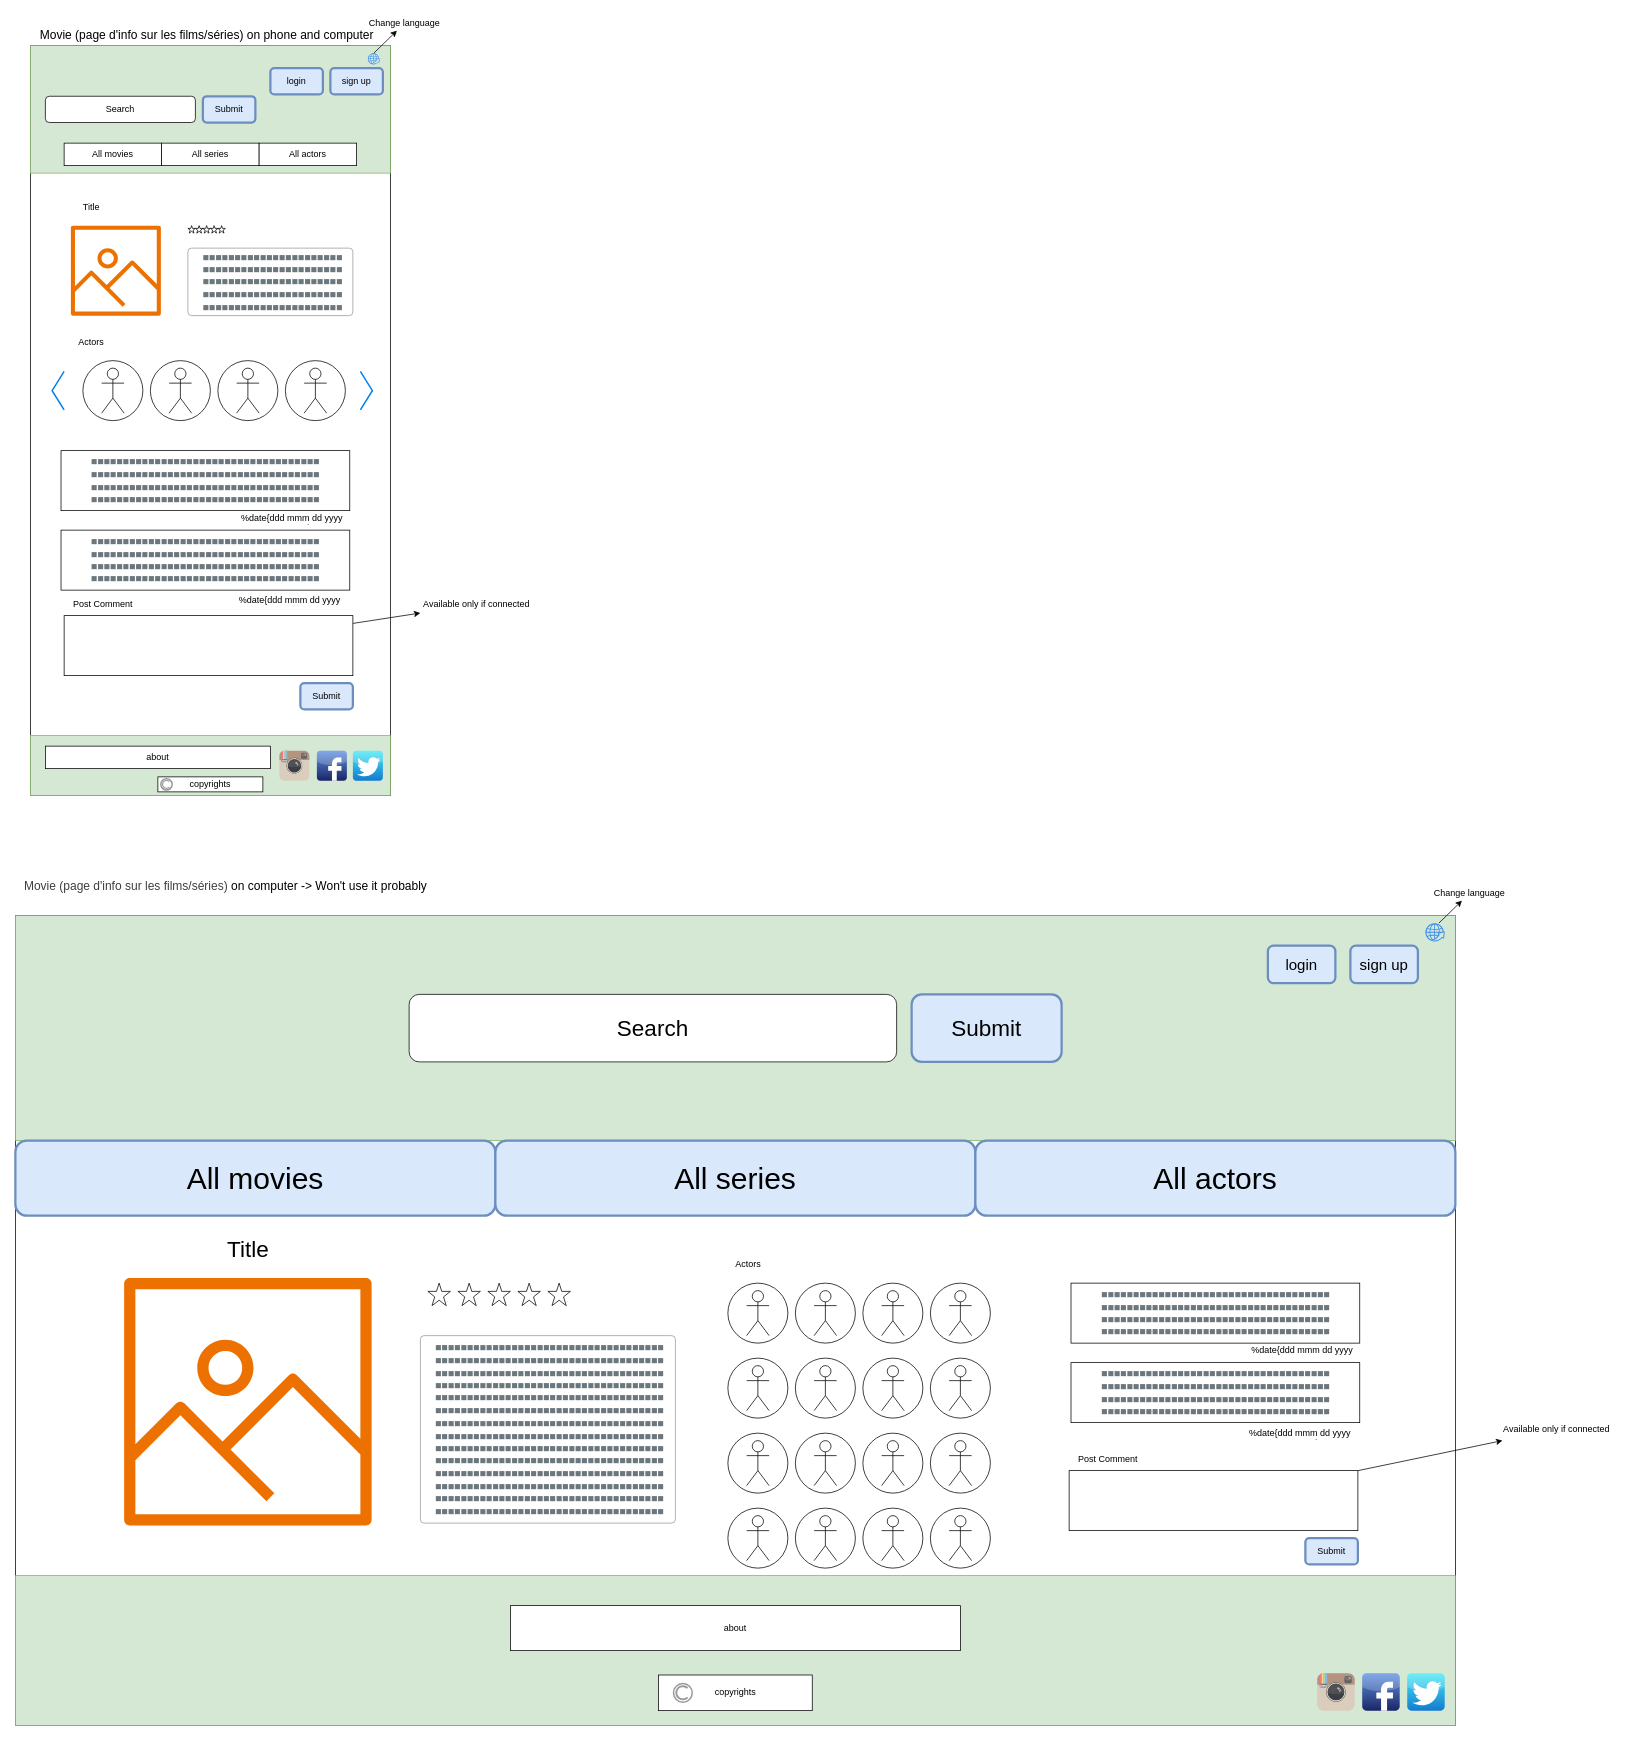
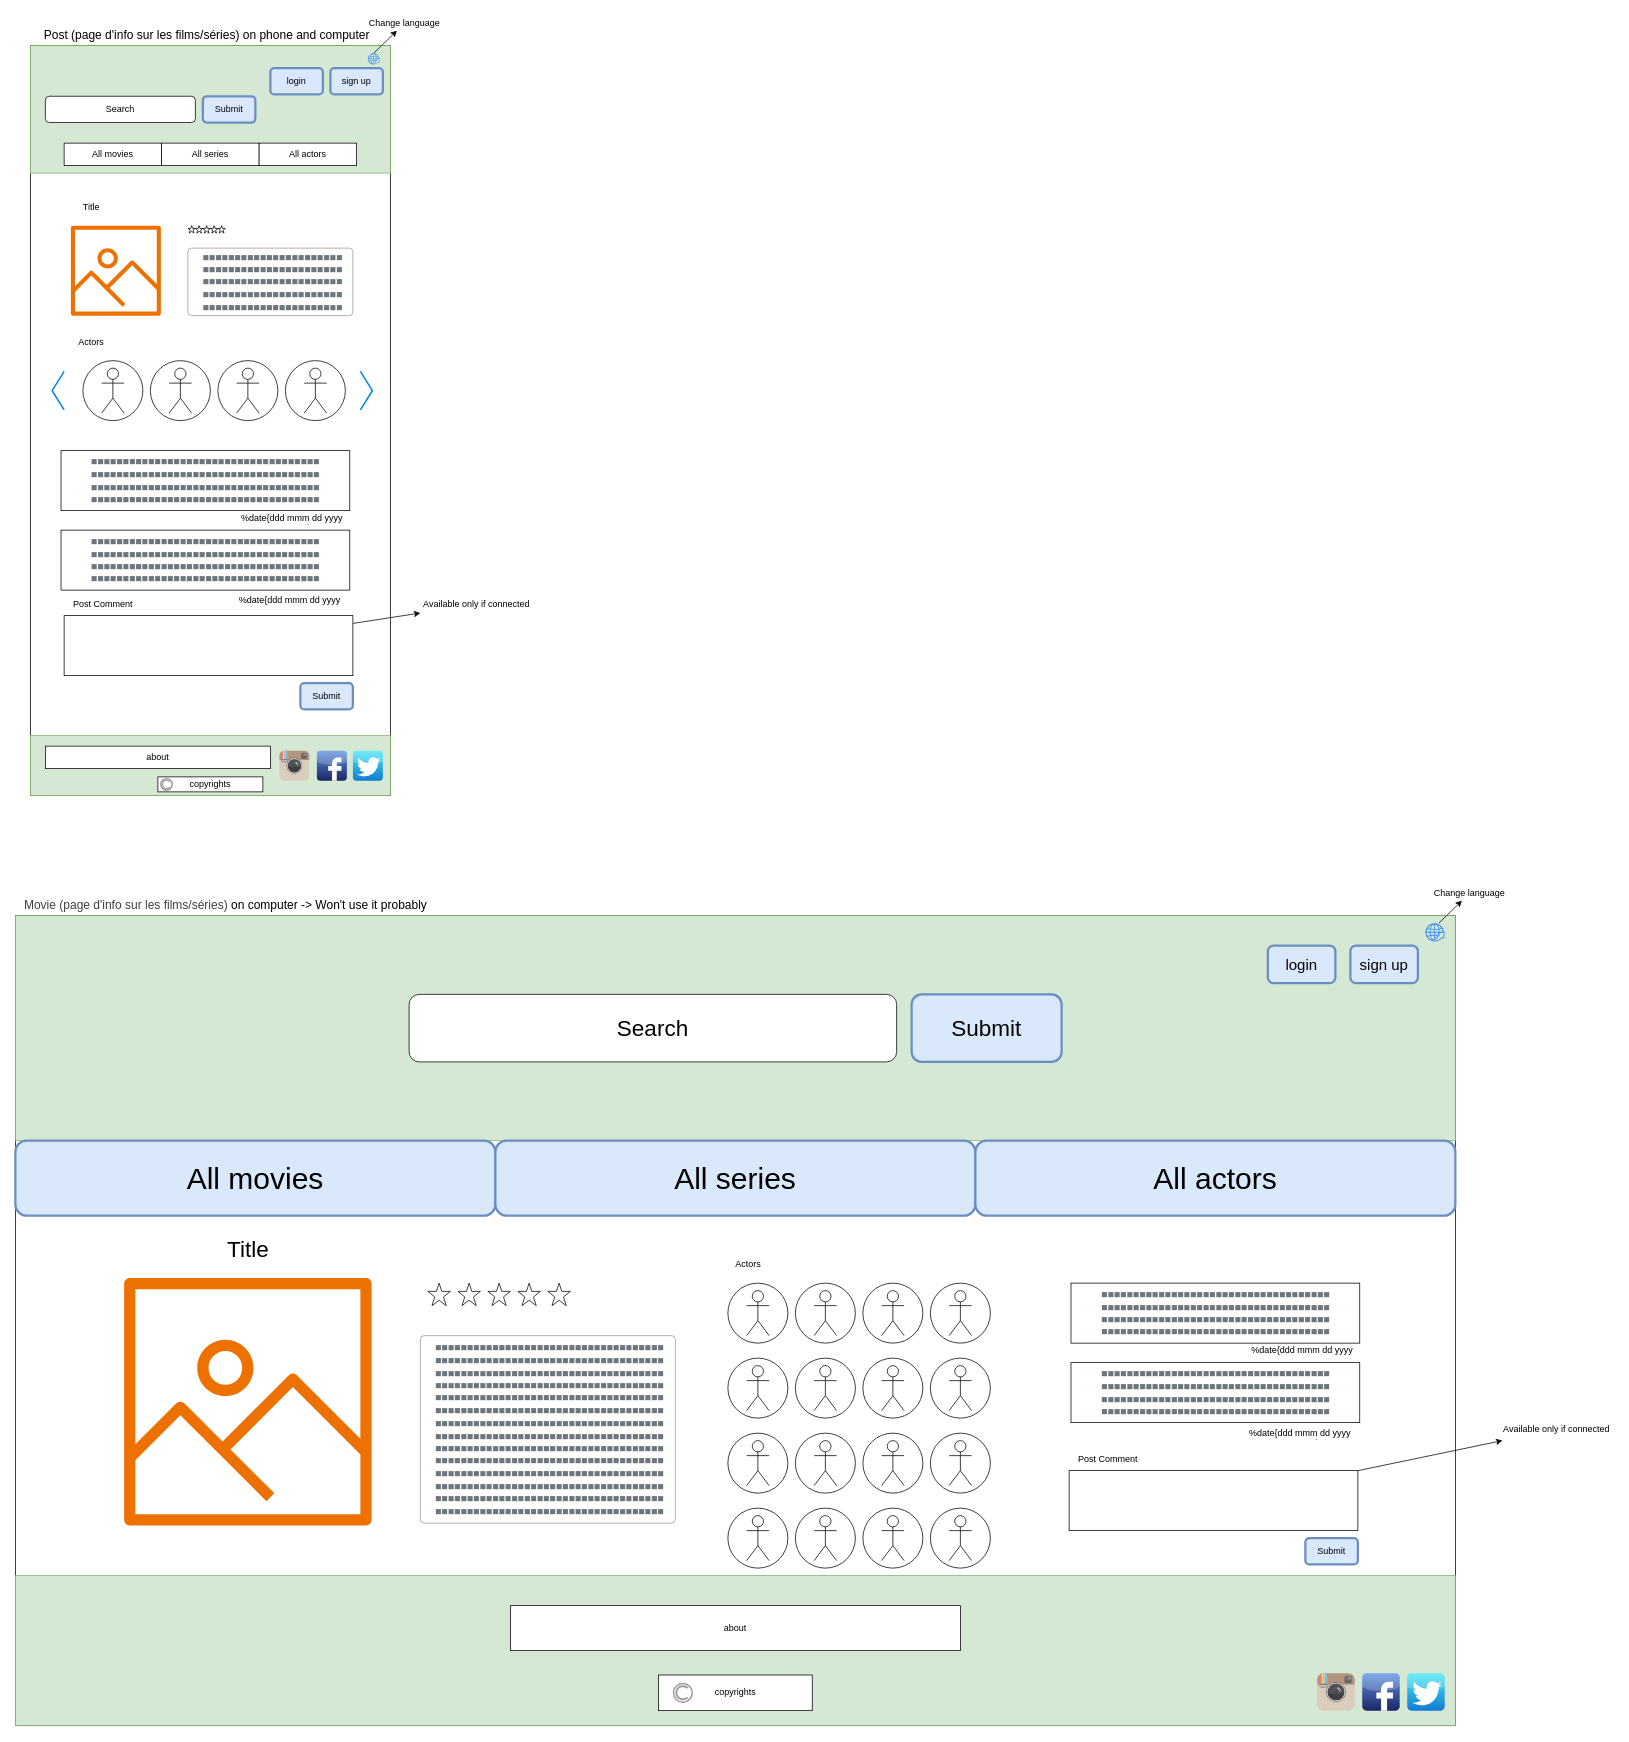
node "Movie (page d'info sur les films/séries) on phone and computer": label "Movie (page d'info sur les films/séries) on phone and computer" -> "Post (page d'info sur les films/séries) on phone and computer"
node "Movie (page d'info sur les films/séries) on computer -> Won't use it probably": moved (225, 885) -> (225, 904)
